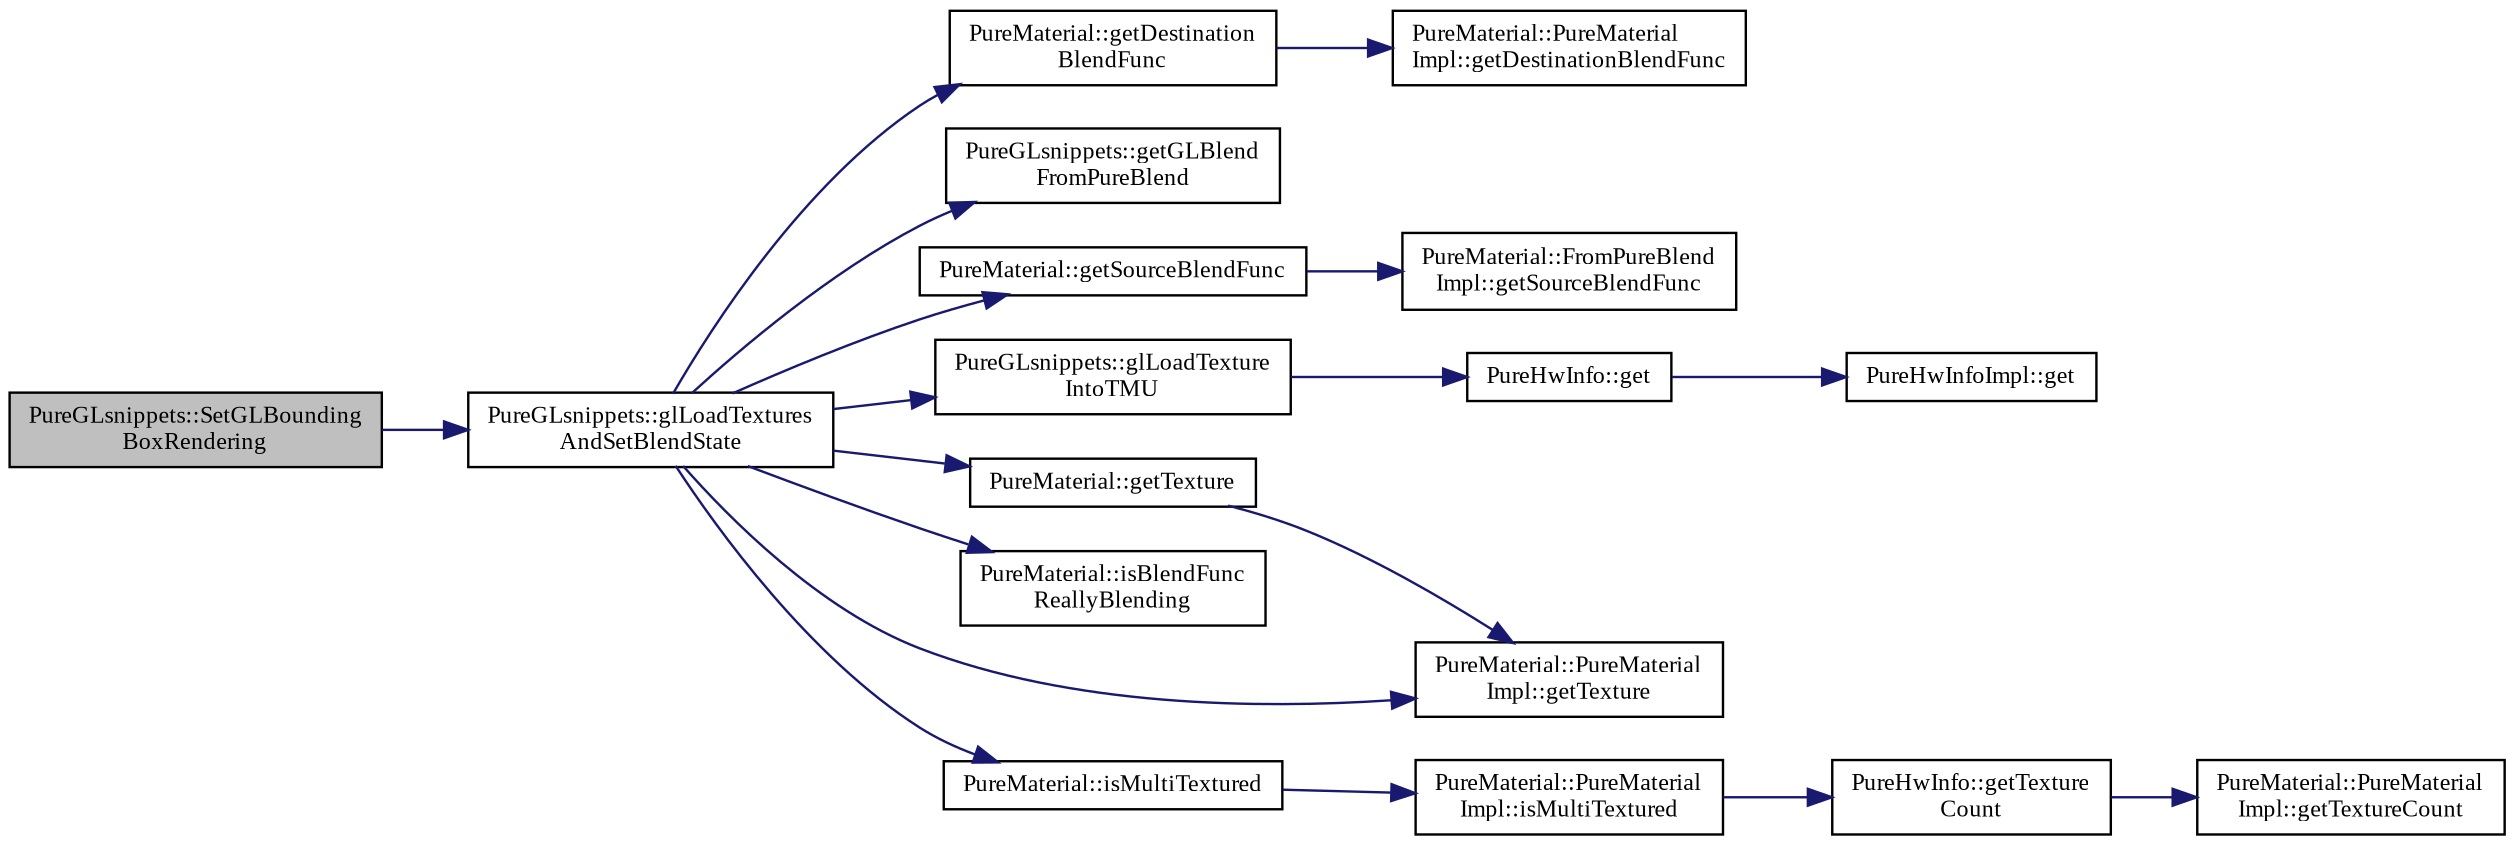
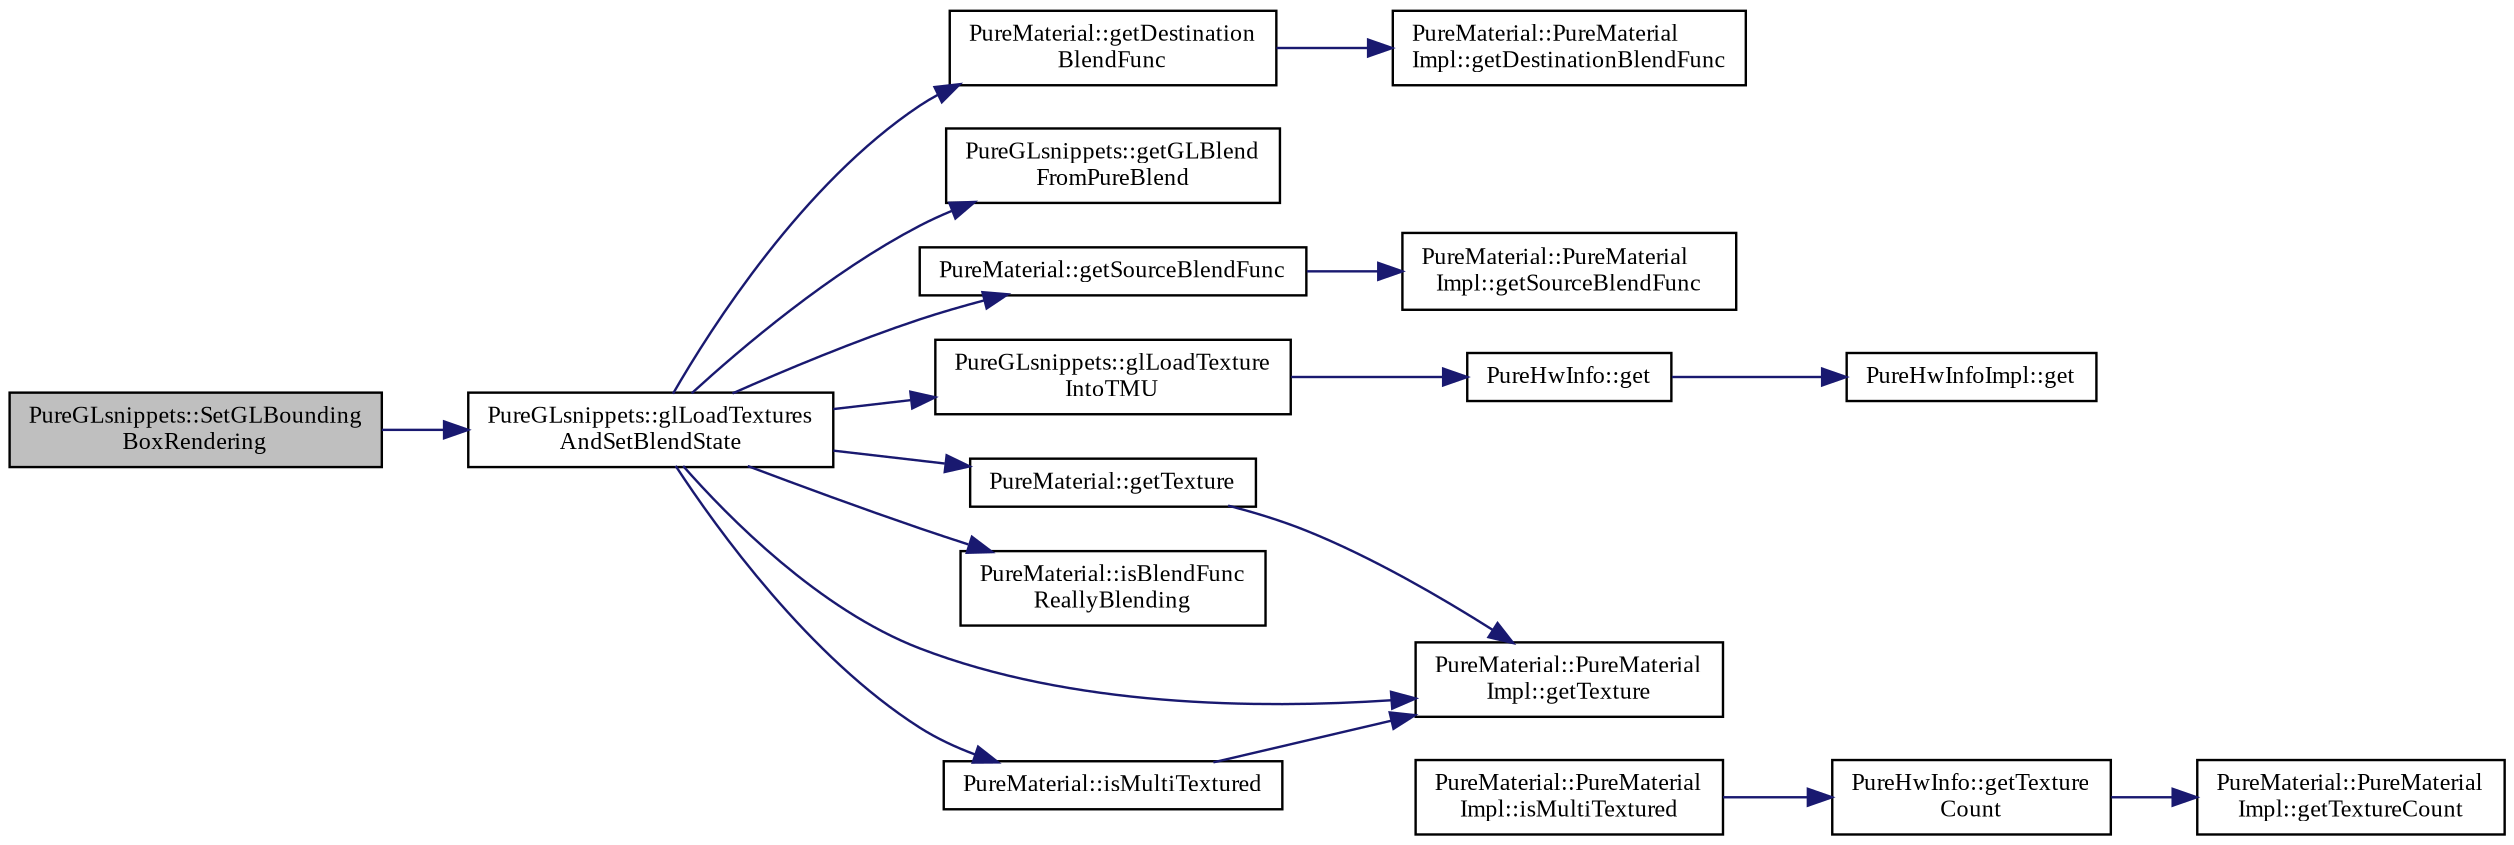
node "PureMaterial::FromPureBlend Impl::getSourceBlendFunc": label "PureMaterial::FromPureBlend Impl::getSourceBlendFunc" -> "PureMaterial::PureMaterial Impl::getSourceBlendFunc"
edge "PureMaterial::isMultiTextured" -> "PureMaterial::PureMaterial Impl::isMultiTextured": now "PureMaterial::isMultiTextured" -> "PureMaterial::PureMaterial Impl::getTexture"
